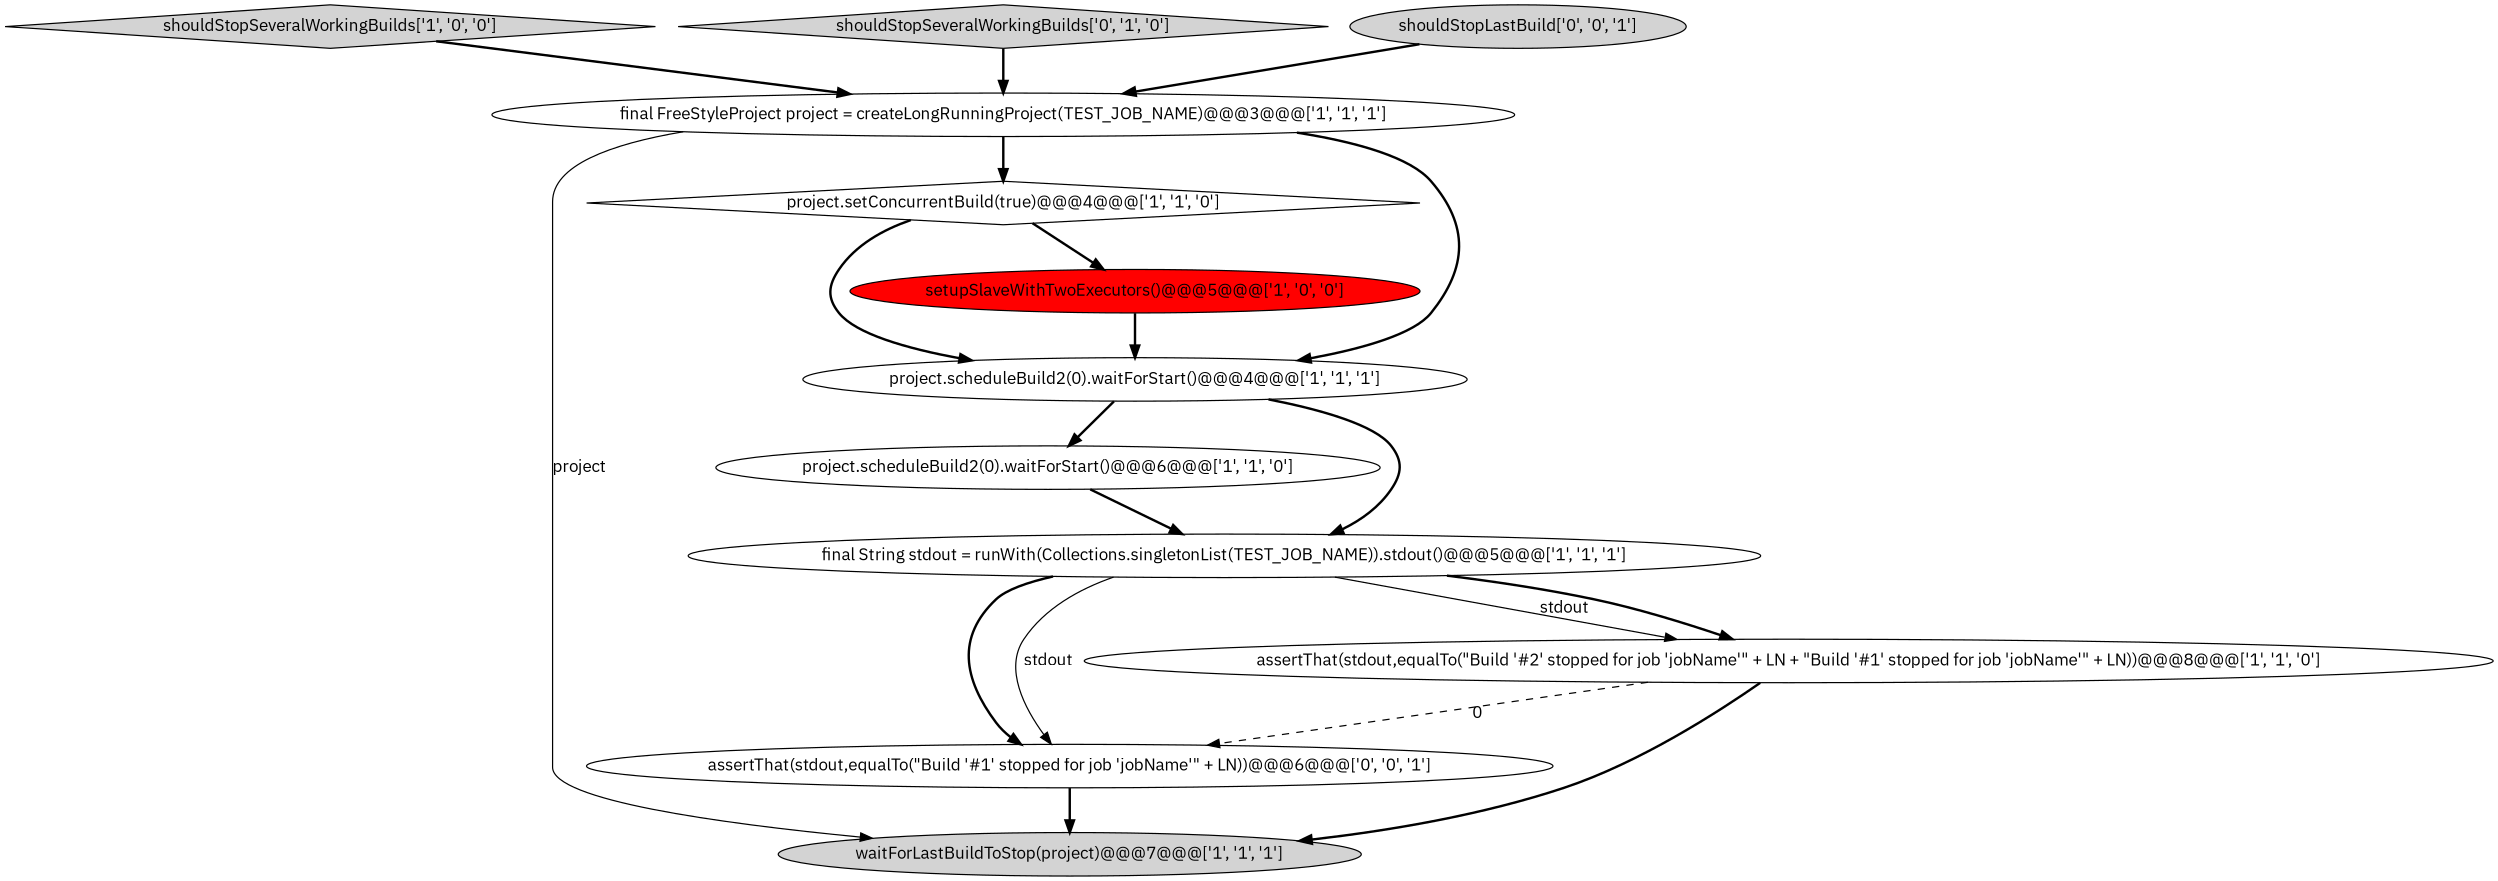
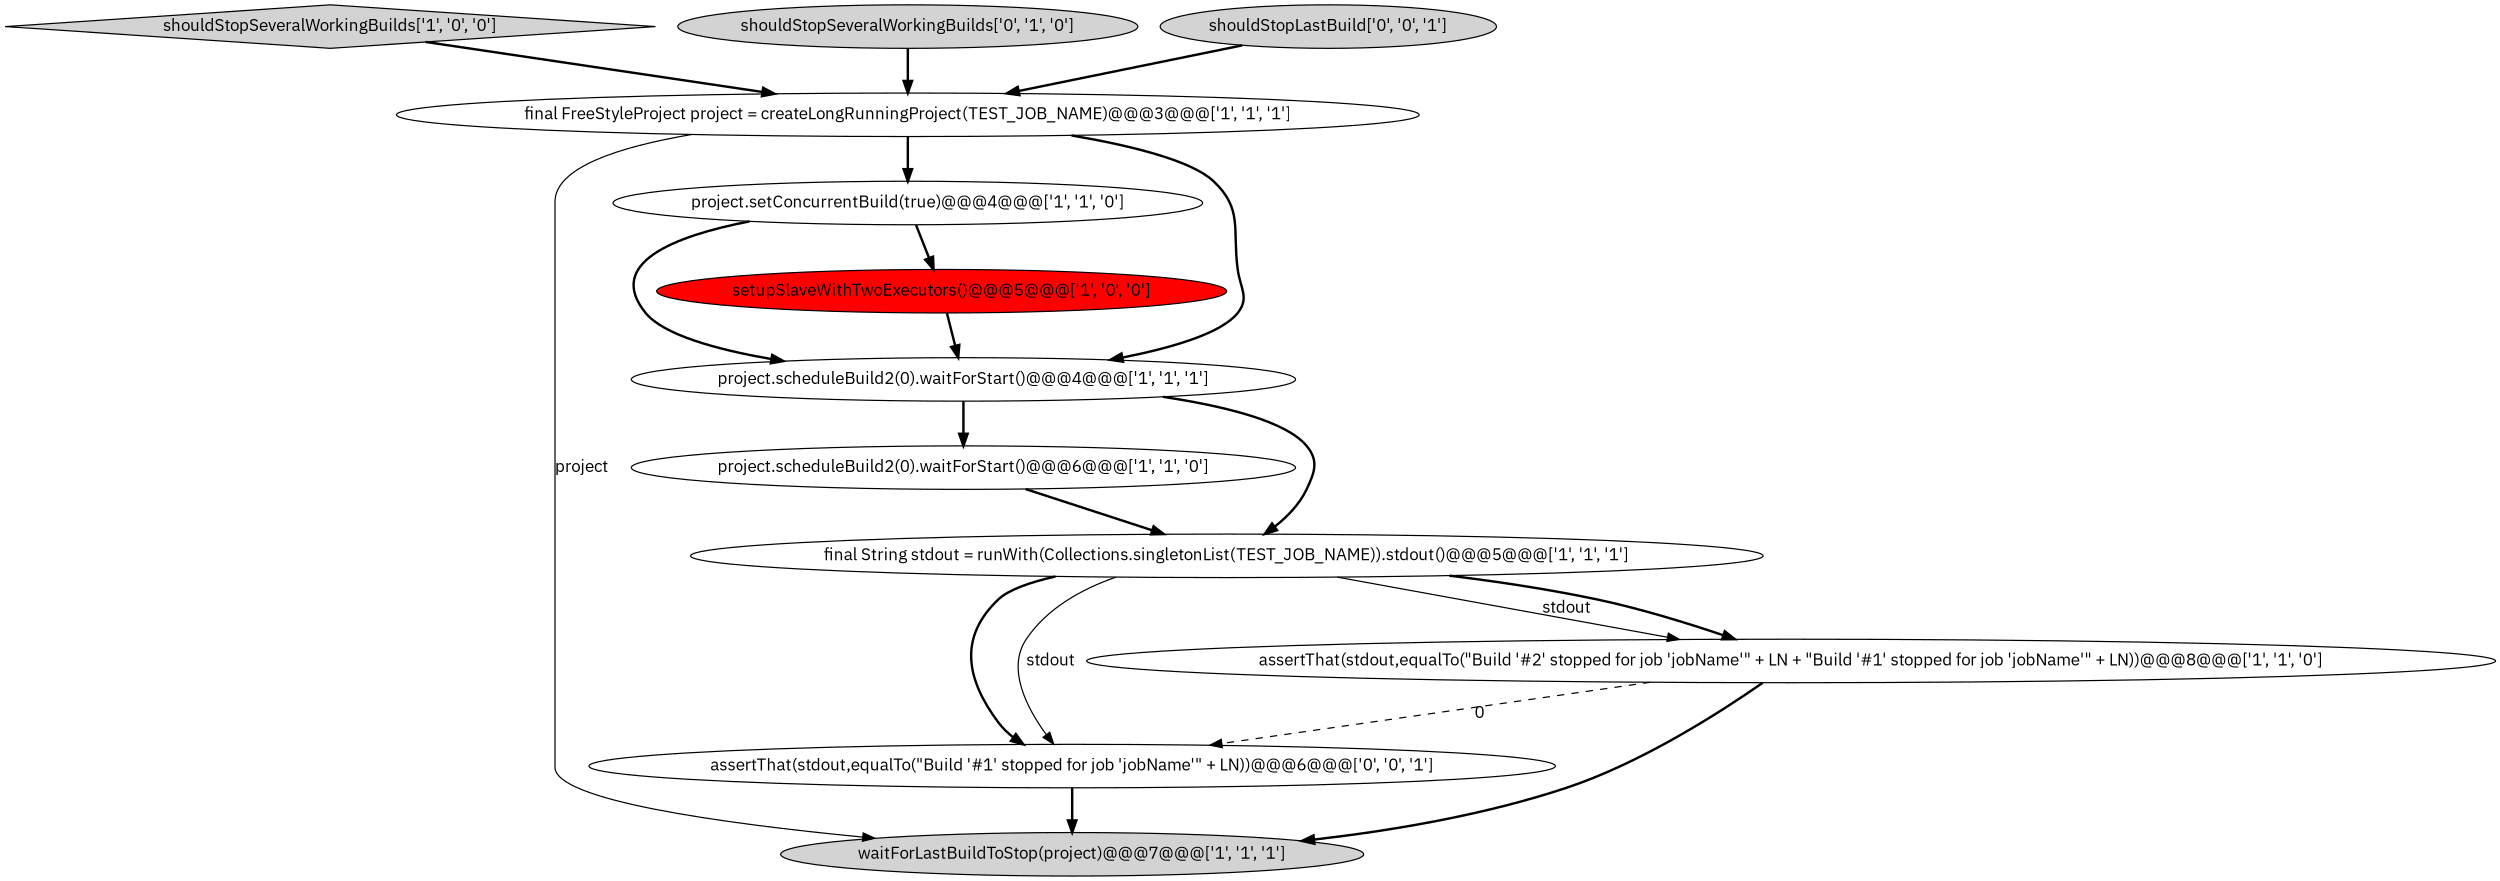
node "shouldStopSeveralWorkingBuilds['0', '1', '0']": shape diamond -> ellipse
node "project.setConcurrentBuild(true)@@@4@@@['1', '1', '0']": shape diamond -> ellipse
